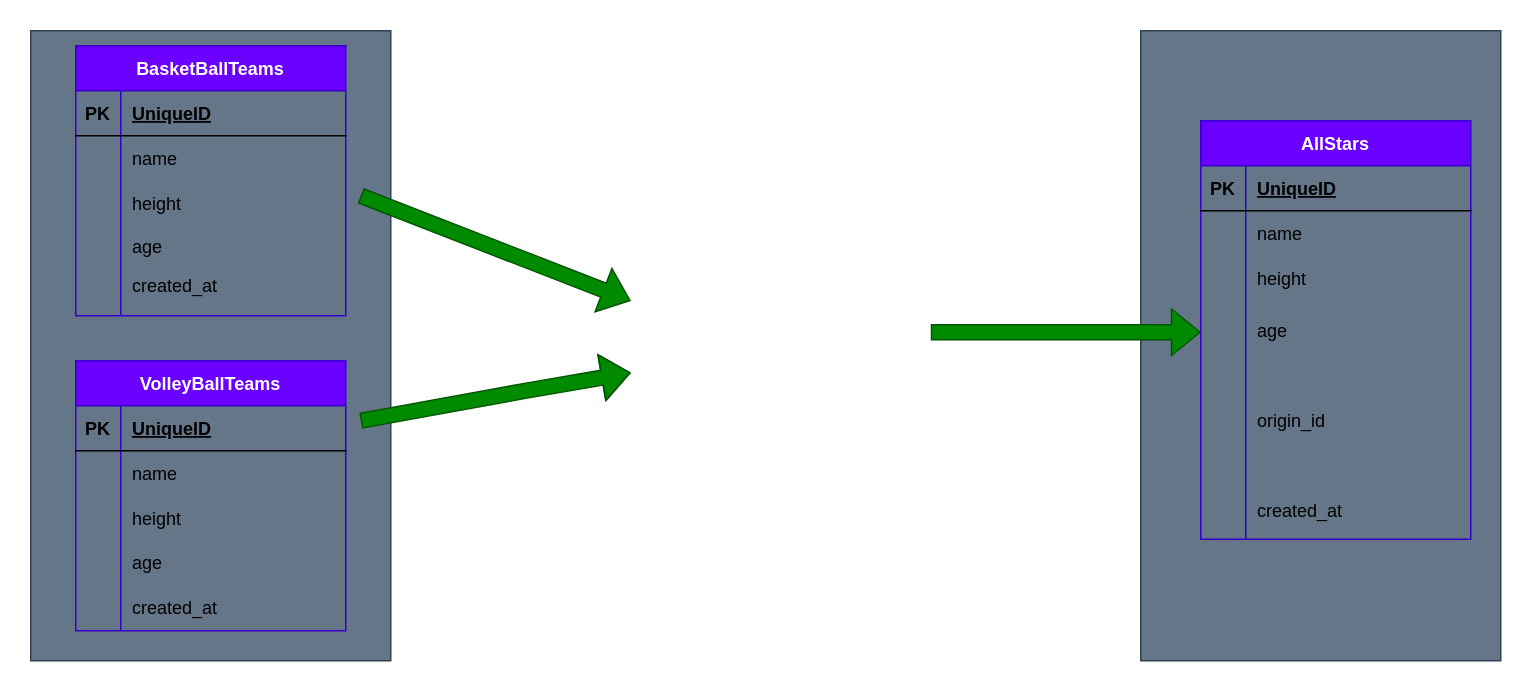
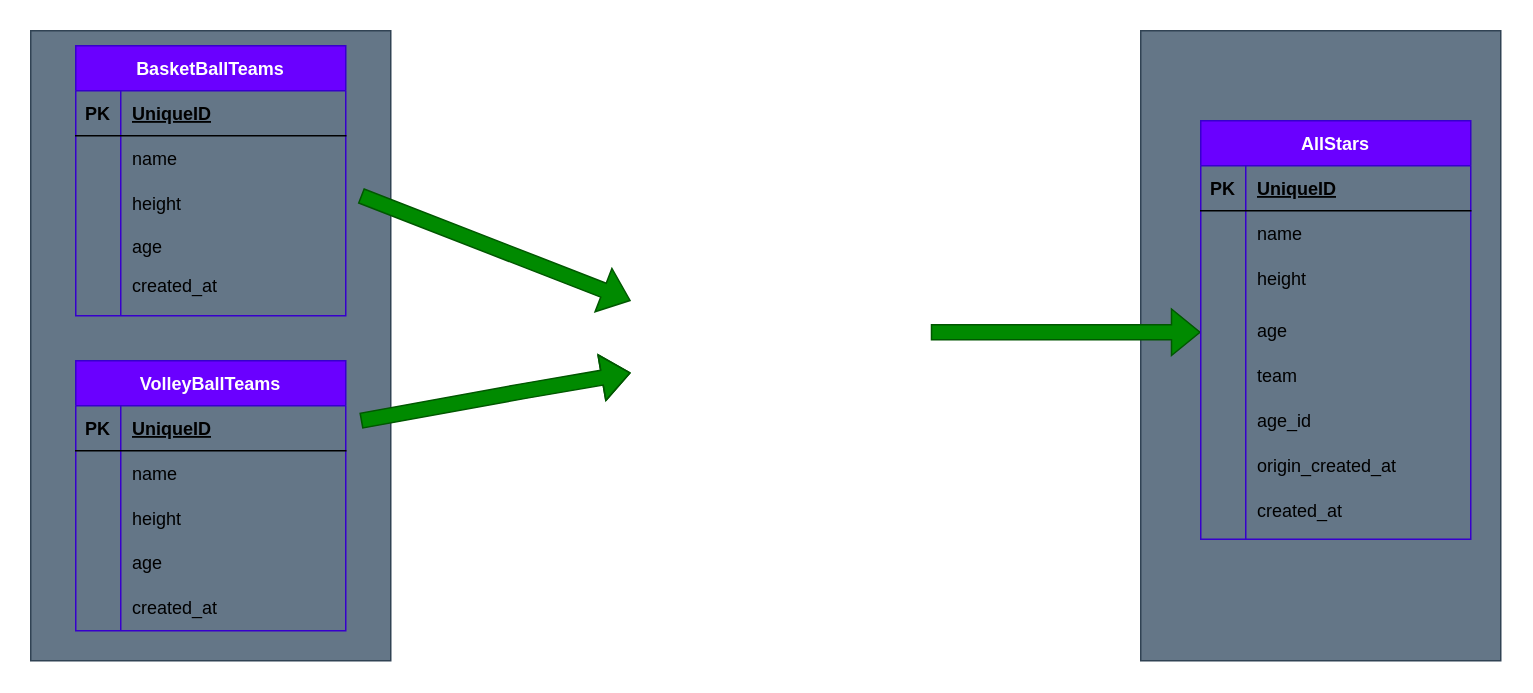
node "team": added
node "origin_id": label "origin_id" -> "age_id"
node "origin_created_at": added
